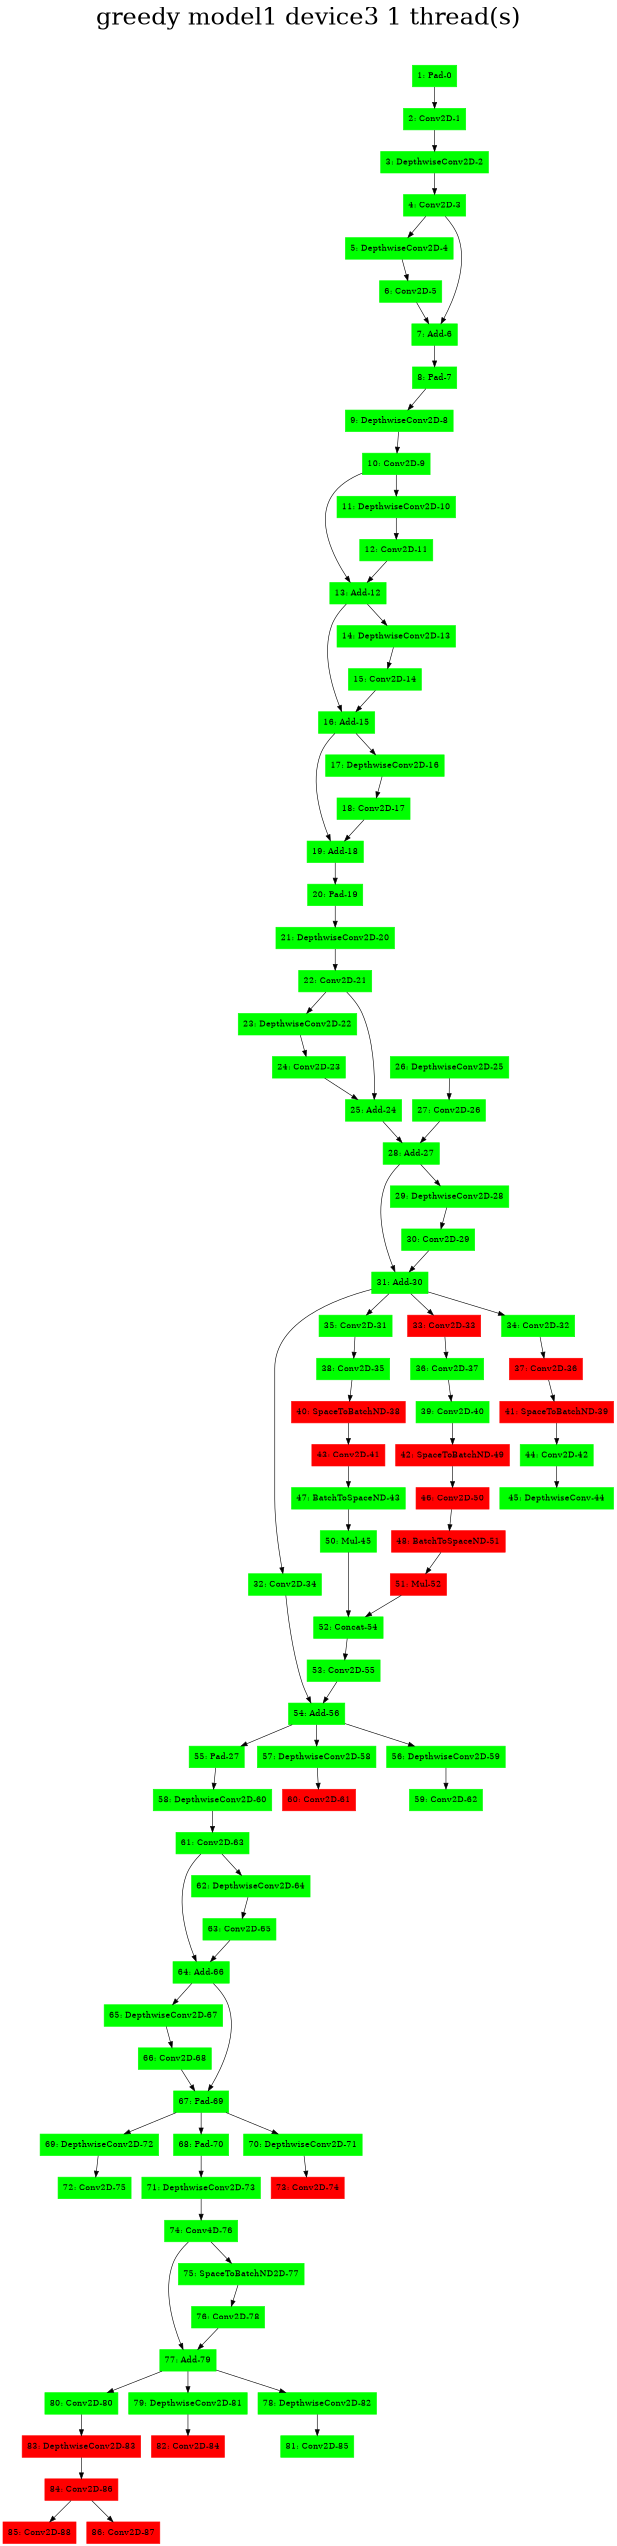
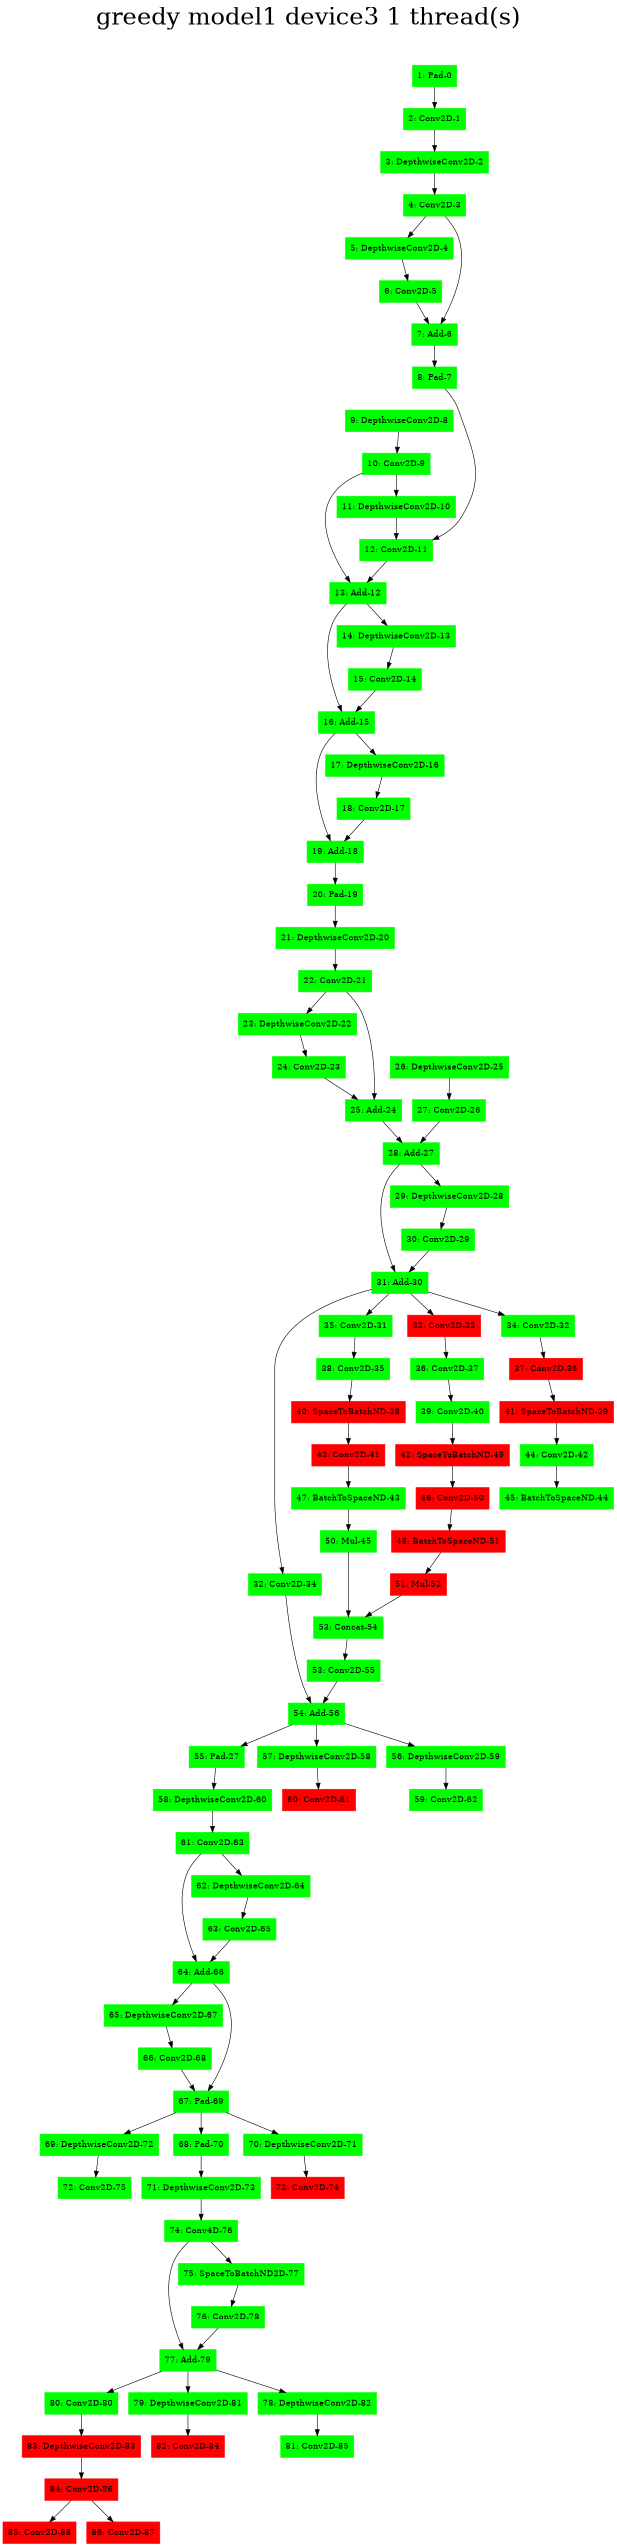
edge "8: Pad-7" -> "9: DepthwiseConv2D-8": now "8: Pad-7" -> "12: Conv2D-11"
node "45: DepthwiseConv-44": label "45: DepthwiseConv-44" -> "45: BatchToSpaceND-44"
node "52: Concat-54": label "52: Concat-54" -> "53: Concat-54"
